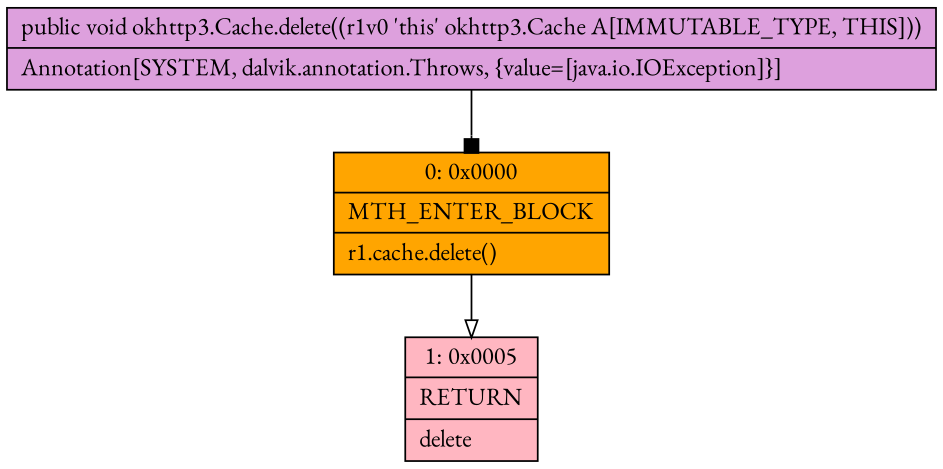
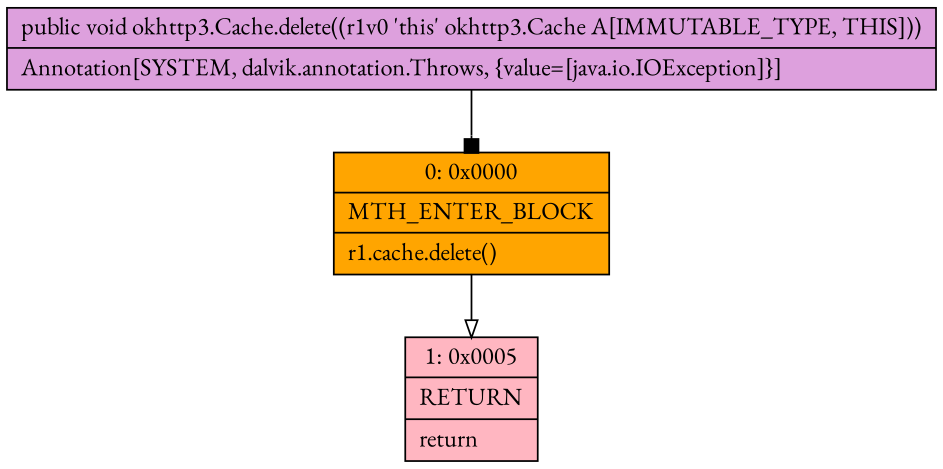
node "1: 0x0005": text "delete" -> "return"
